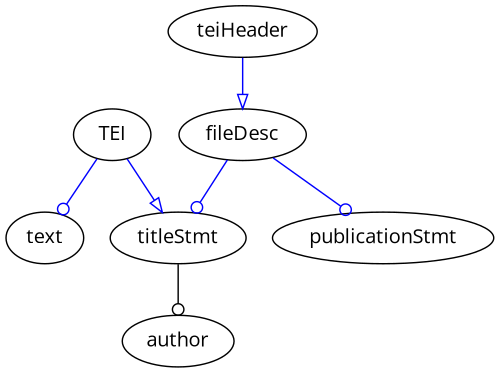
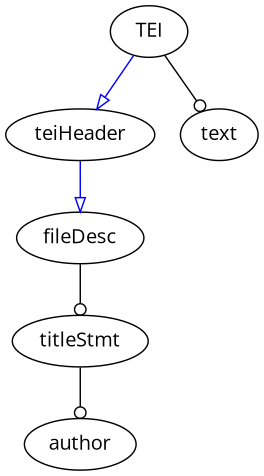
edge "TEI" -> "titleStmt": now "TEI" -> "teiHeader"
edge "fileDesc" -> "titleStmt": color blue -> black
edge "TEI" -> "text": color blue -> black
node "publicationStmt": removed
